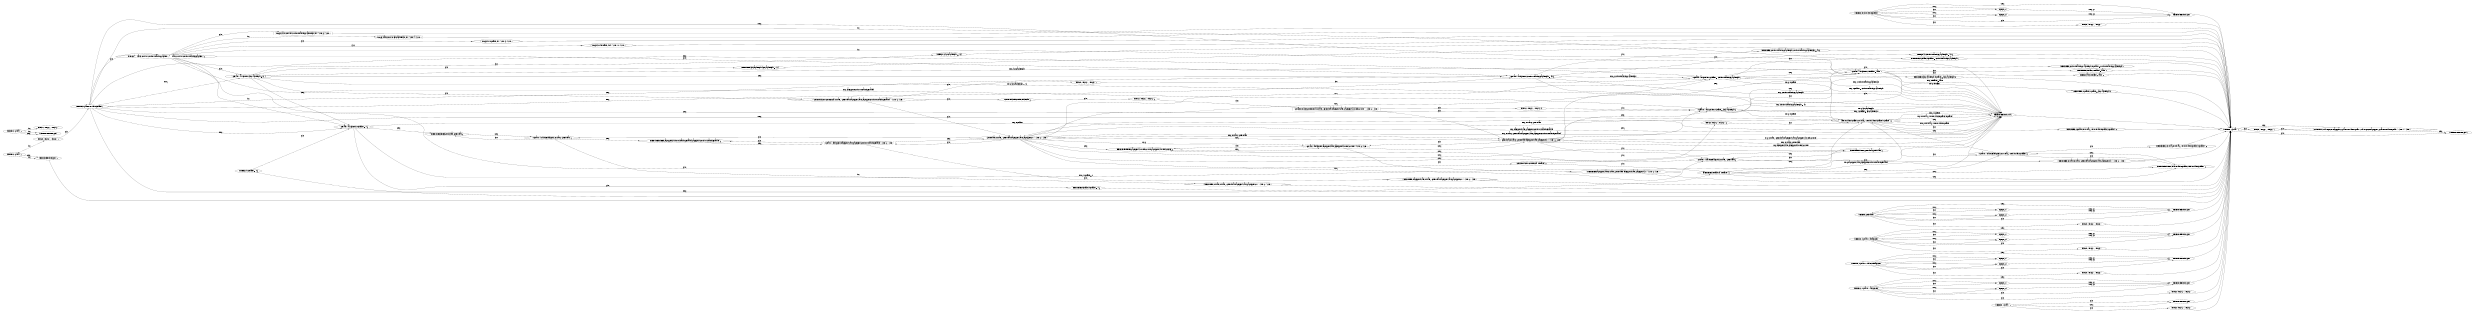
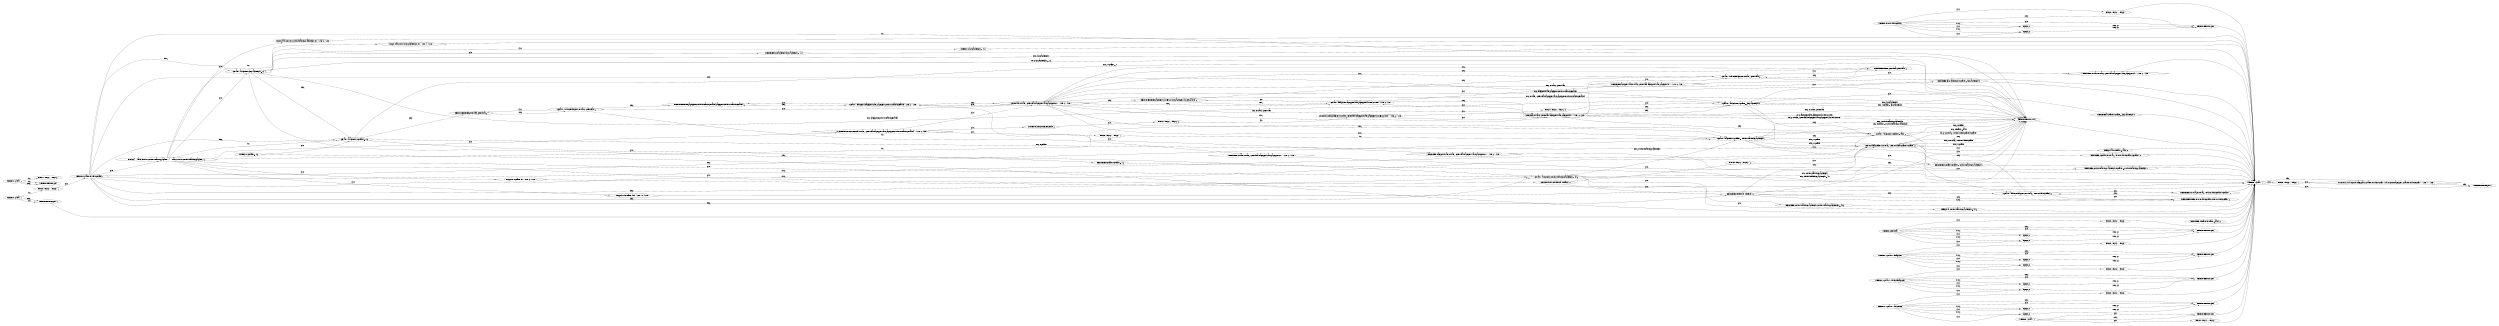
node "<(LOCAL,static const int fpsGraphHeight: int)<SUB>4</SUB>>": shape cylinder -> hexagon
edge "(<operator>.assignment,setOffset = false)" -> "(IDENTIFIER,setOffset,setOffset = false)": removed, label "AST:"
edge "(IDENTIFIER,setOffset,if (setOffset))" -> "(METHOD_RETURN,void)": label "DDG: PageAgentState::pageAgentContinuousPaintingEnabled" -> "CFG: "
